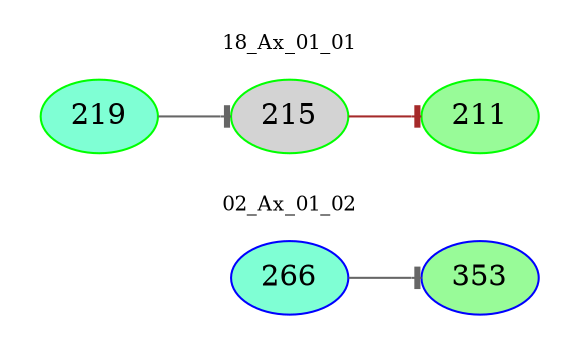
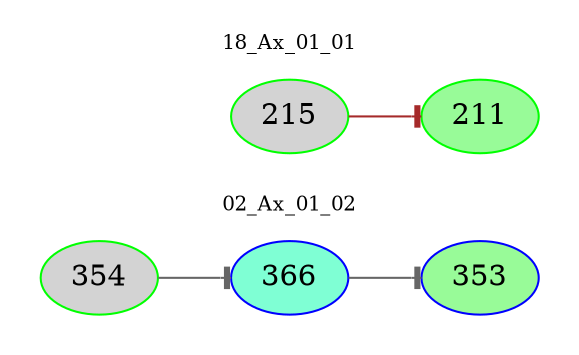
node "219": removed
node "354": added
node "266": label "266" -> "366"
